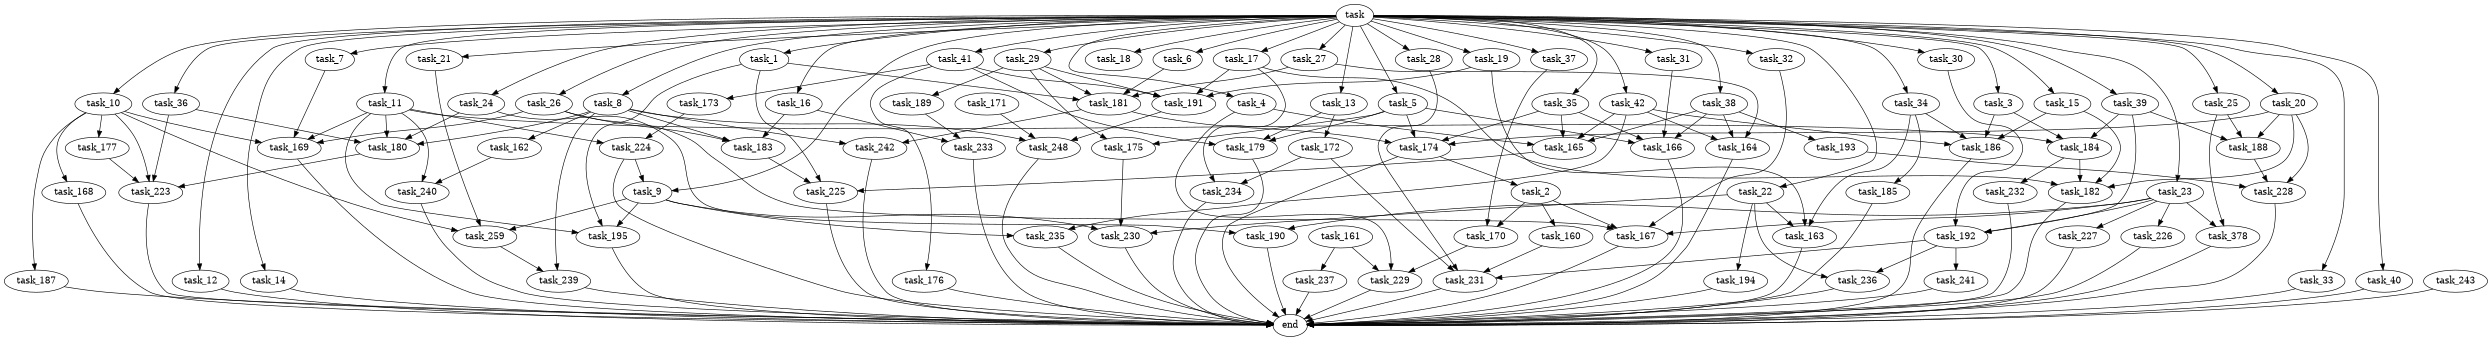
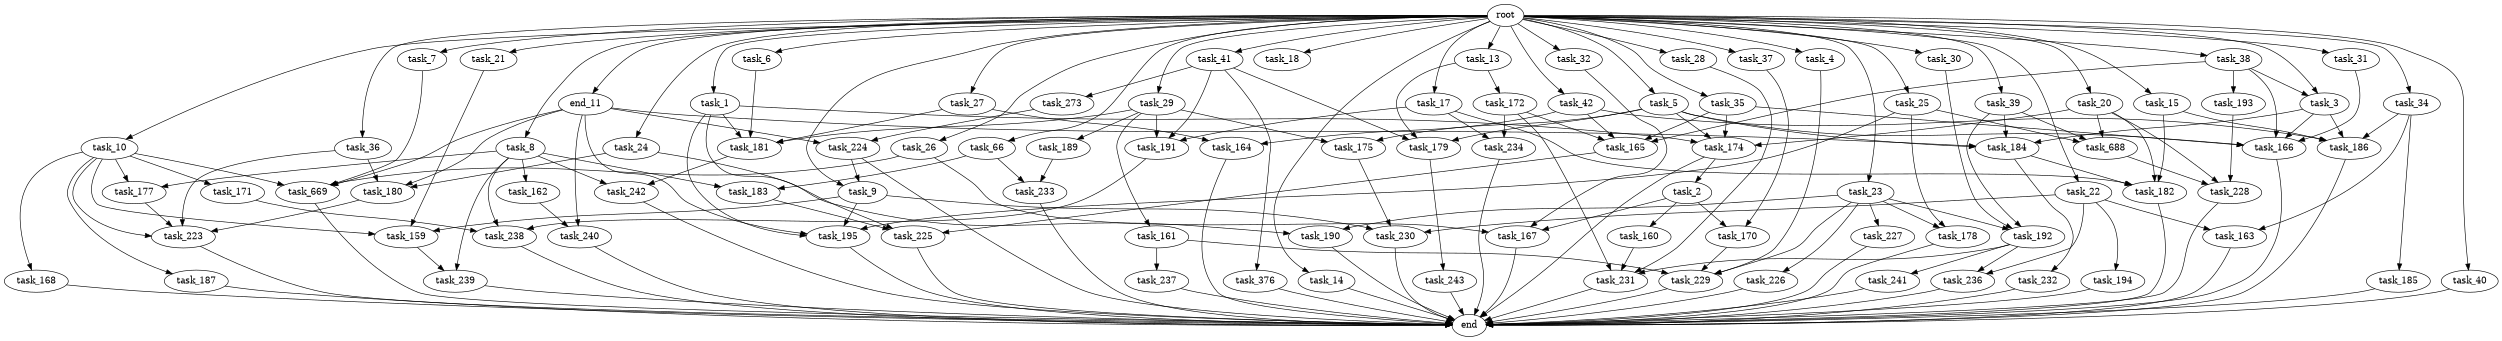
node "task": label "task" -> "root"
node "task_19": removed
node "task_11": label "task_11" -> "end_11"
node "task_173": label "task_173" -> "task_273"
node "task_16": label "task_16" -> "task_66"
edge "task_181" -> "task_174": now "task_1" -> "task_174"
edge "task_38" -> "task_164": now "task_38" -> "task_3"
edge "task_3" -> "task_166": added
edge "task_8" -> "task_180": now "task_8" -> "task_177"
edge "task_4" -> "task_165": now "task_172" -> "task_165"
edge "task_26" -> "task_183": removed
edge "task_5" -> "task_184": added
node "task_169": label "task_169" -> "task_669"
node "task_248": label "task_248" -> "task_238"
node "task_188": label "task_188" -> "task_688"
edge "task_29" -> "task_161": added
edge "task_10" -> "task_171": added
edge "task_25" -> "task_195": added
edge "task_23" -> "task_167": now "task_23" -> "task_229"
node "task_259": label "task_259" -> "task_159"
node "task_235": removed
node "task_378": label "task_378" -> "task_178"
edge "task_179" -> "end": now "task_179" -> "task_243"
node "task_12": removed
node "task_176": label "task_176" -> "task_376"
node "task_33": removed
